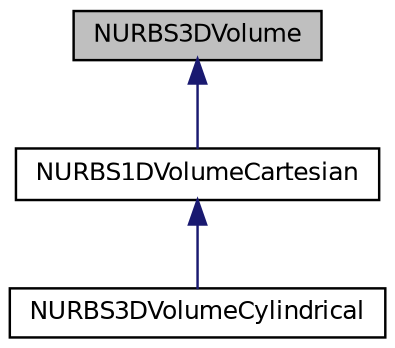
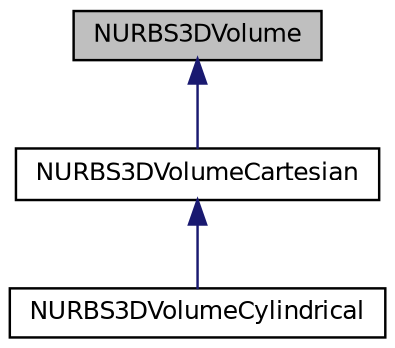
node "NURBS1DVolumeCartesian": label "NURBS1DVolumeCartesian" -> "NURBS3DVolumeCartesian"
